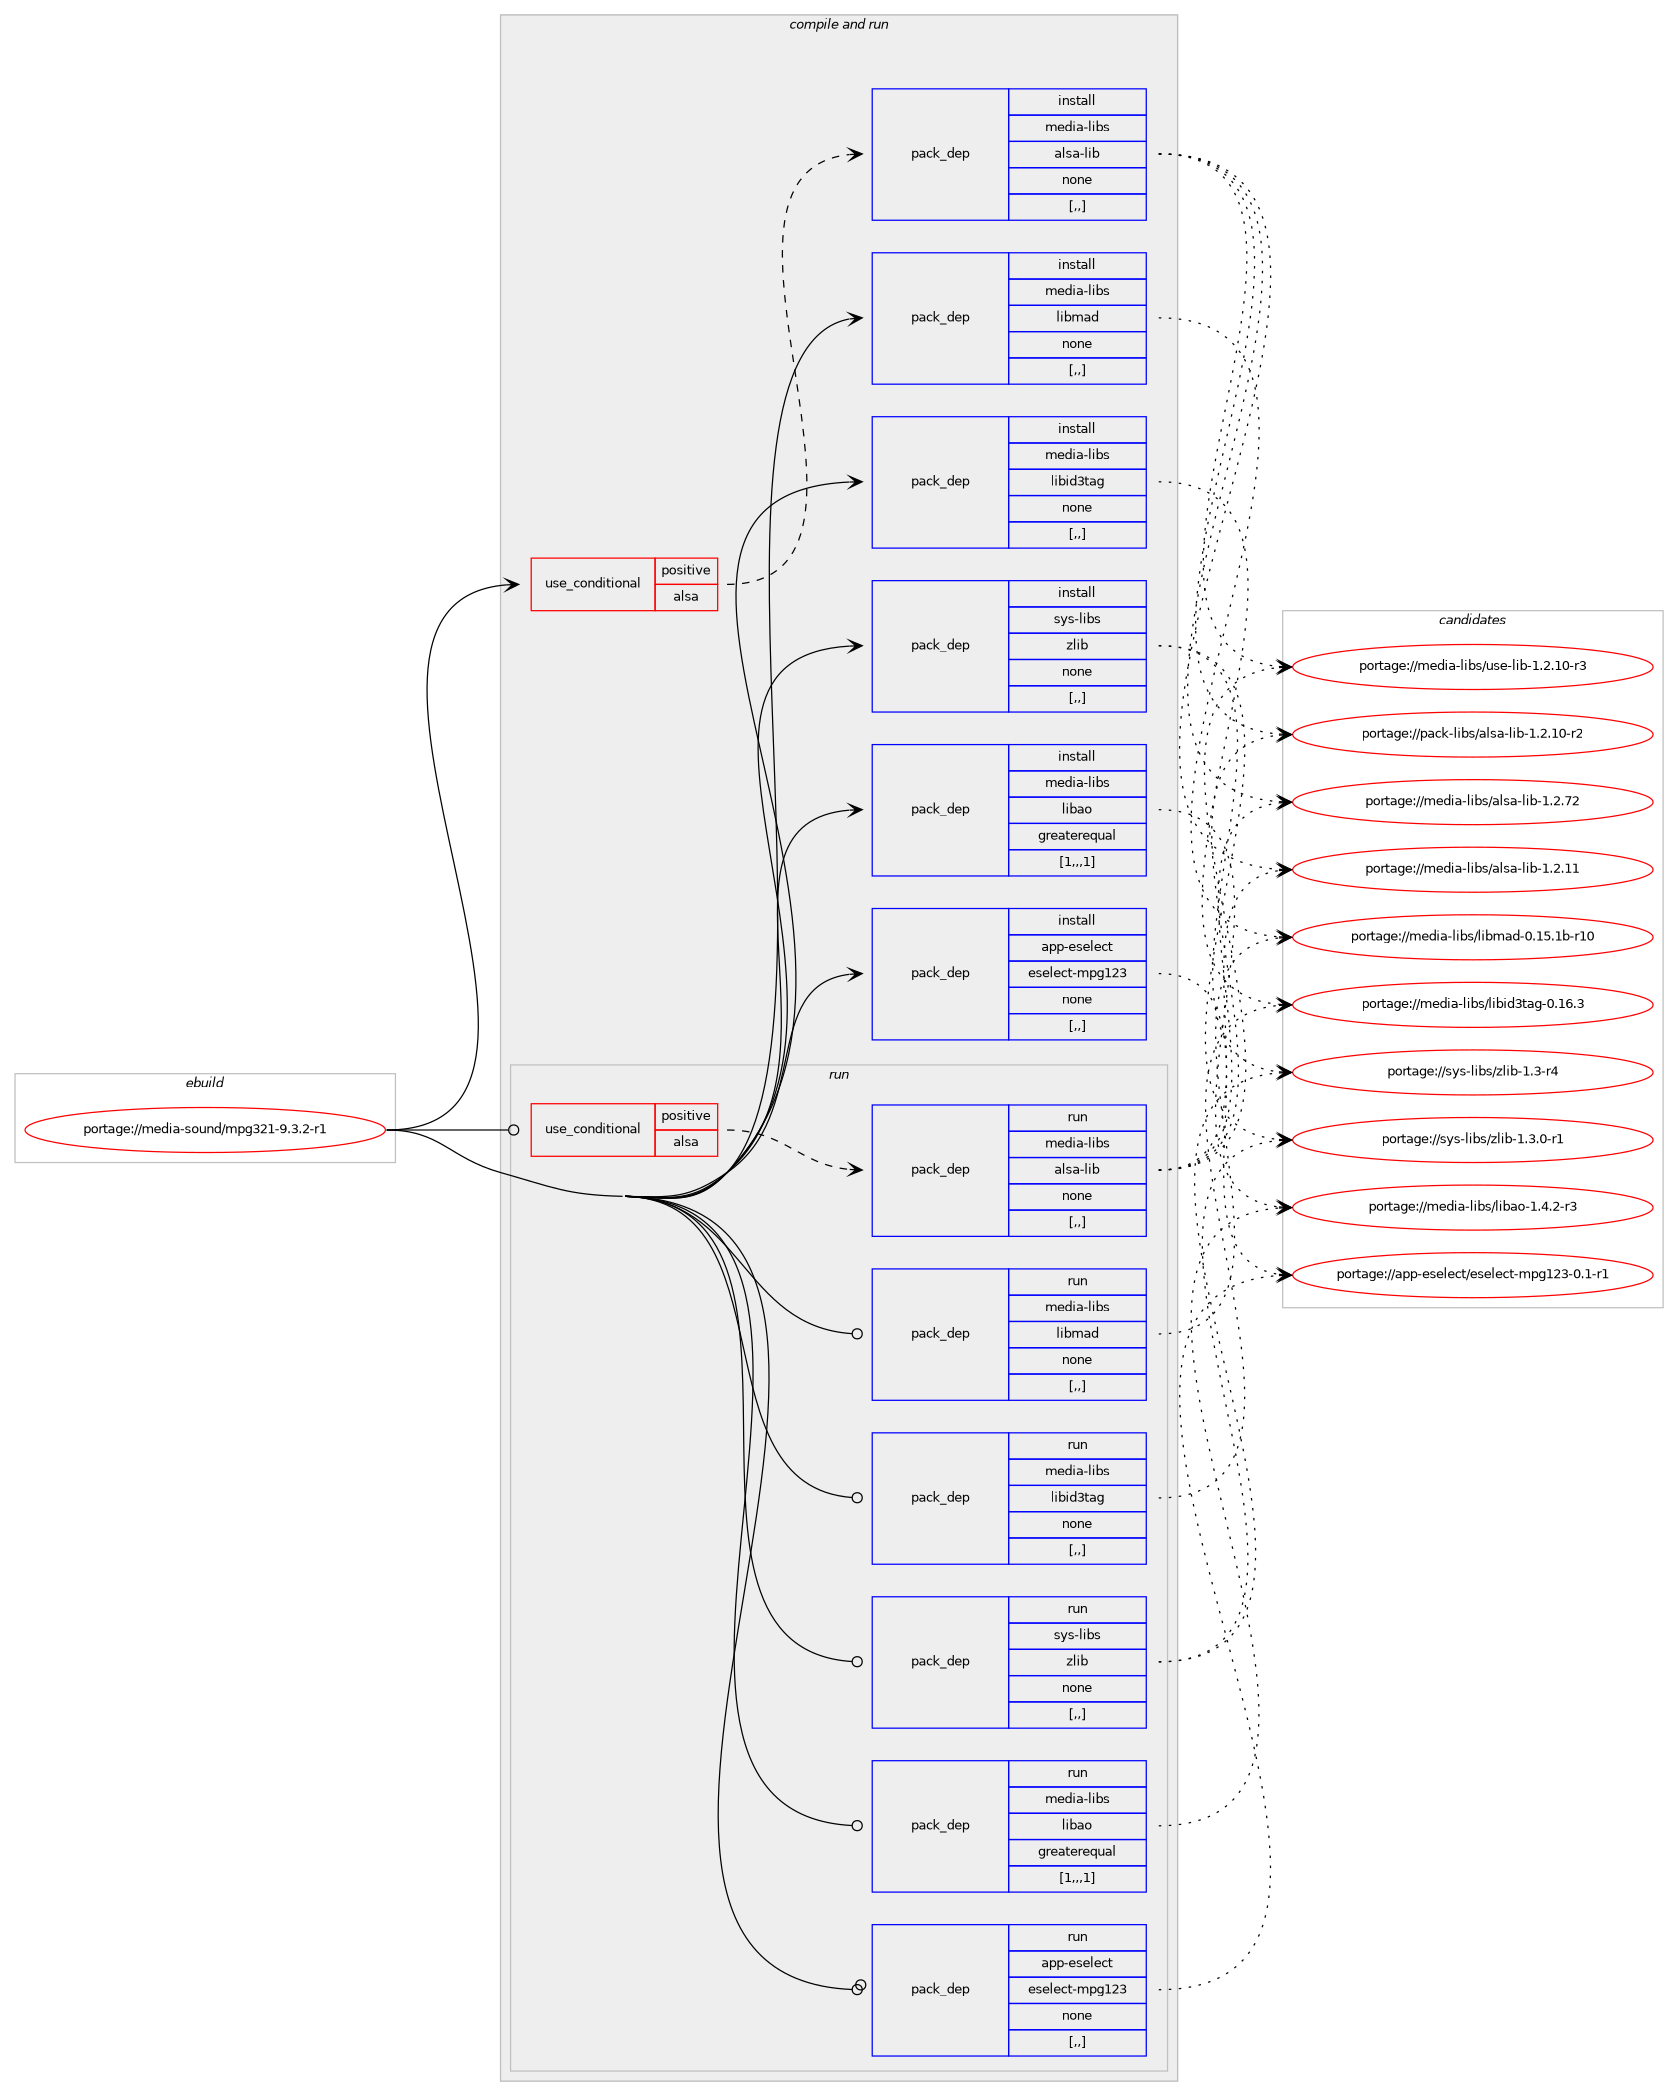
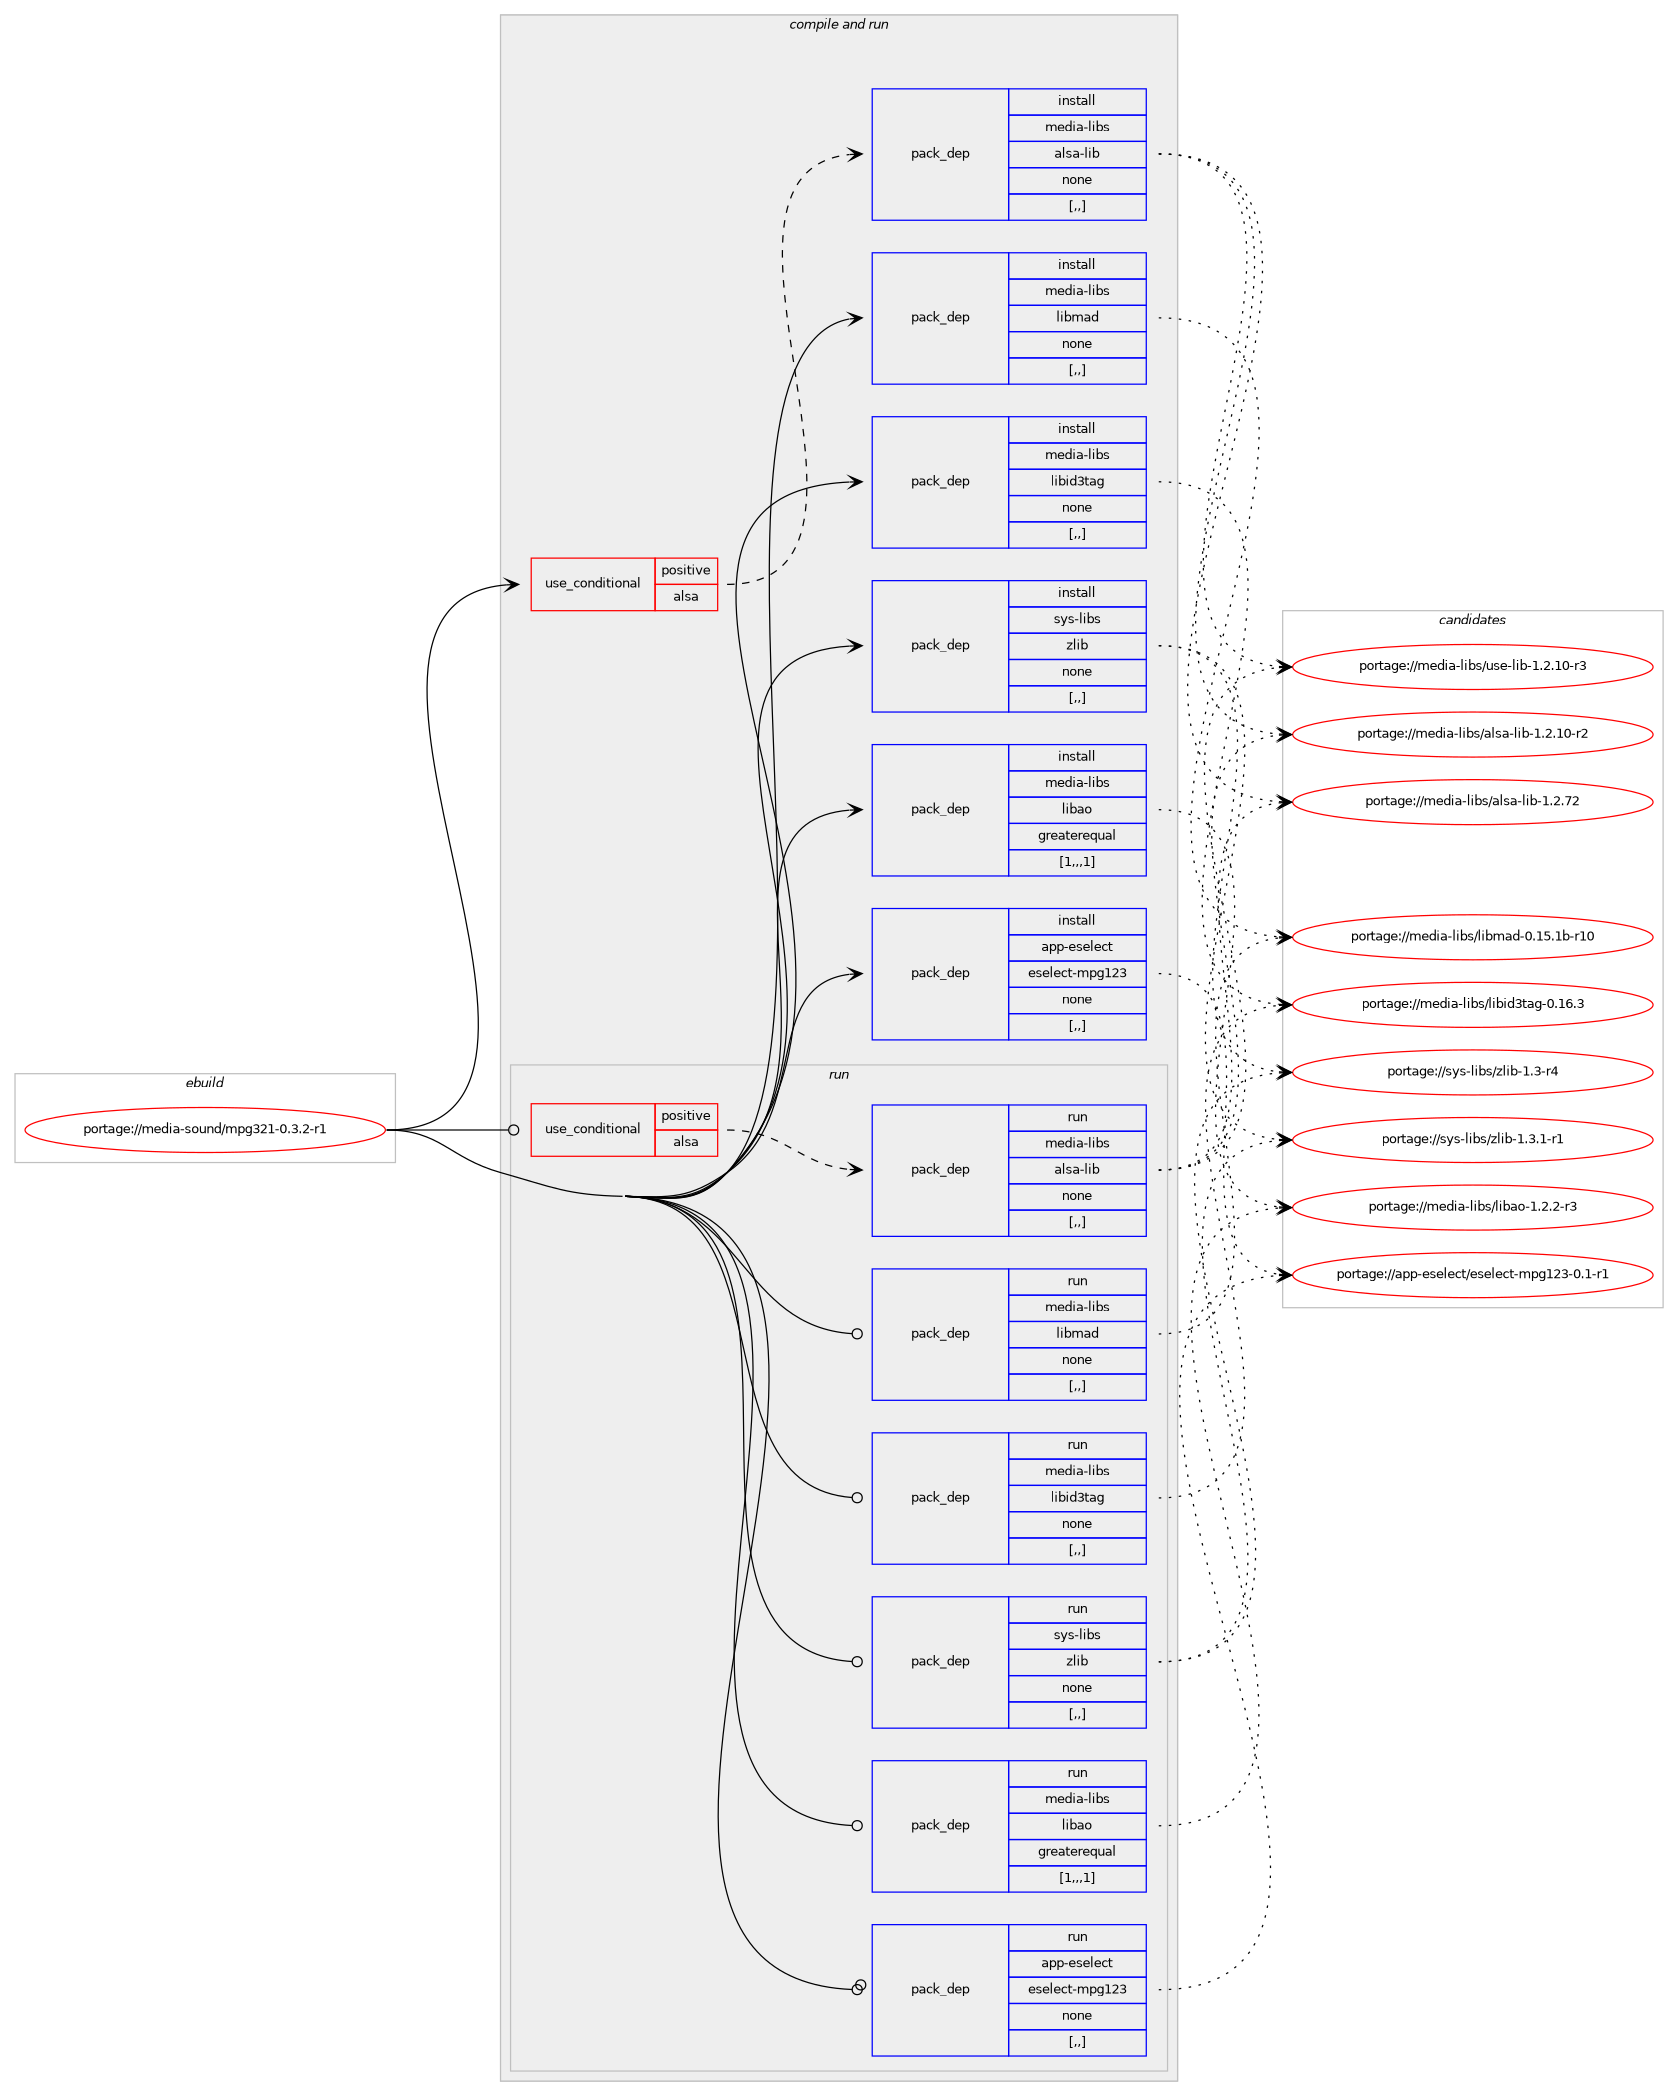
node "portage://pack-libs/alsa-lib-1.2.10-r2": label "portage://pack-libs/alsa-lib-1.2.10-r2" -> "portage://media-libs/alsa-lib-1.2.10-r2"
node "portage://media-libs/alsa-lib-1.2.11": removed
node "portage://media-sound/mpg321-9.3.2-r1": label "portage://media-sound/mpg321-9.3.2-r1" -> "portage://media-sound/mpg321-0.3.2-r1"
node "portage://sys-libs/zlib-1.3.0-r1": label "portage://sys-libs/zlib-1.3.0-r1" -> "portage://sys-libs/zlib-1.3.1-r1"
node "portage://media-libs/libao-1.4.2-r3": label "portage://media-libs/libao-1.4.2-r3" -> "portage://media-libs/libao-1.2.2-r3"
